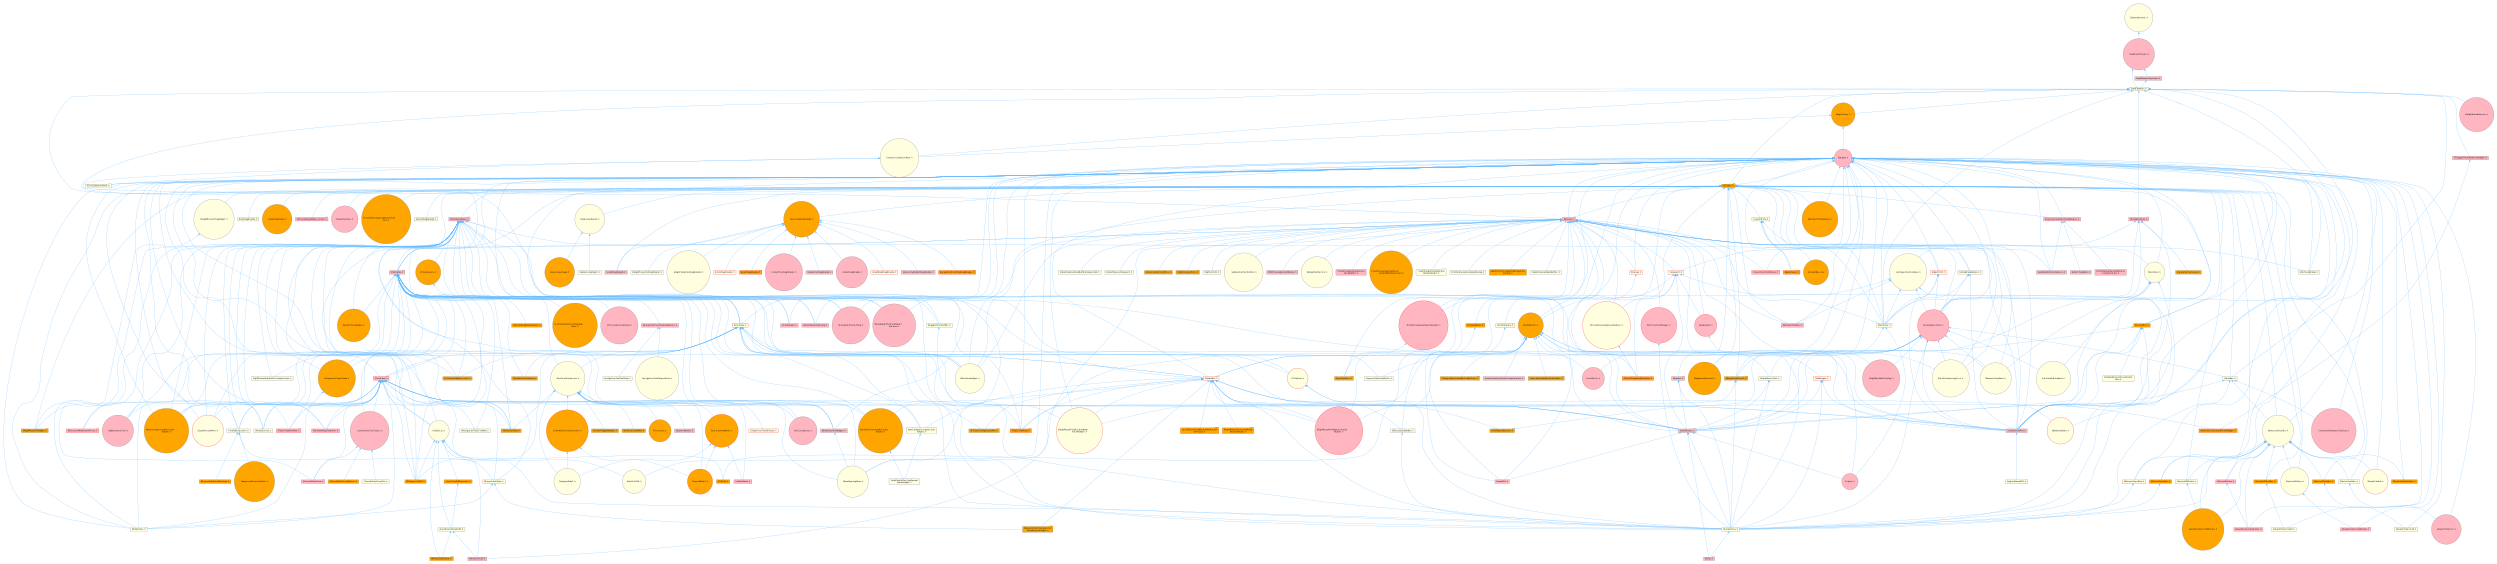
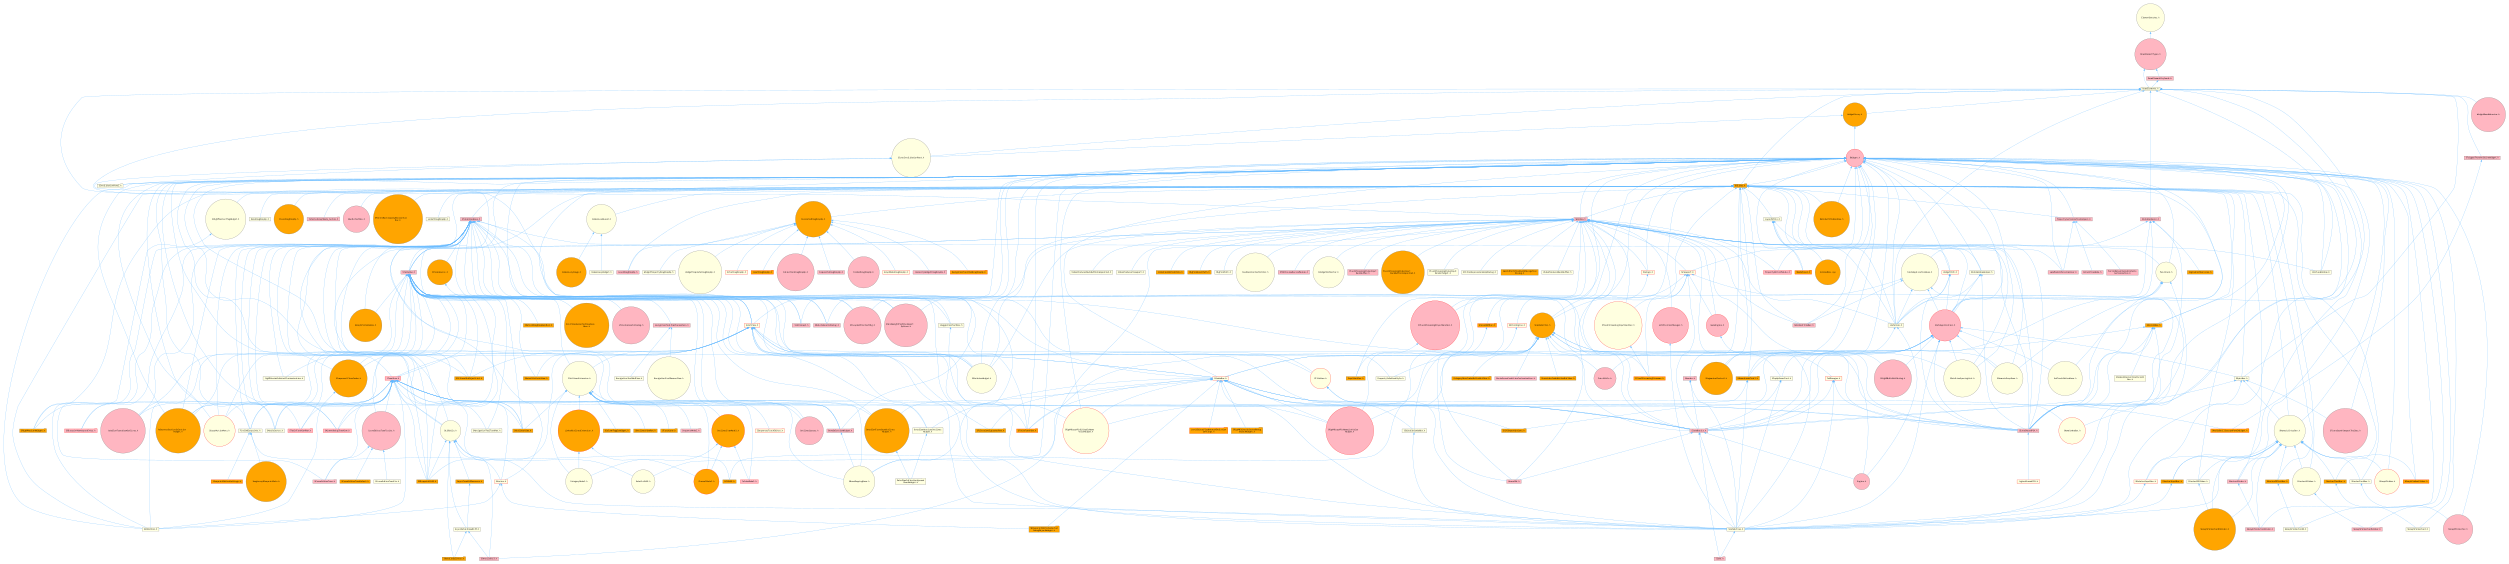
node "DlgReferenceTree.h": label "DlgReferenceTree.h" -> "DataflowTransformOutliner.h"
node "STrackLane.h": shape circle -> folder
node "BlueprintEditor.h": label "BlueprintEditor.h" -> "SVector.h"
